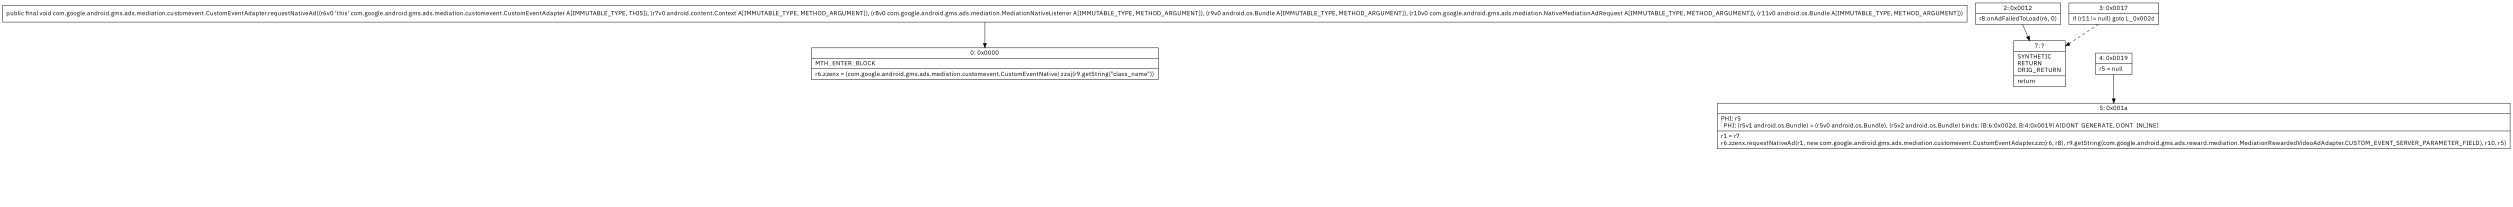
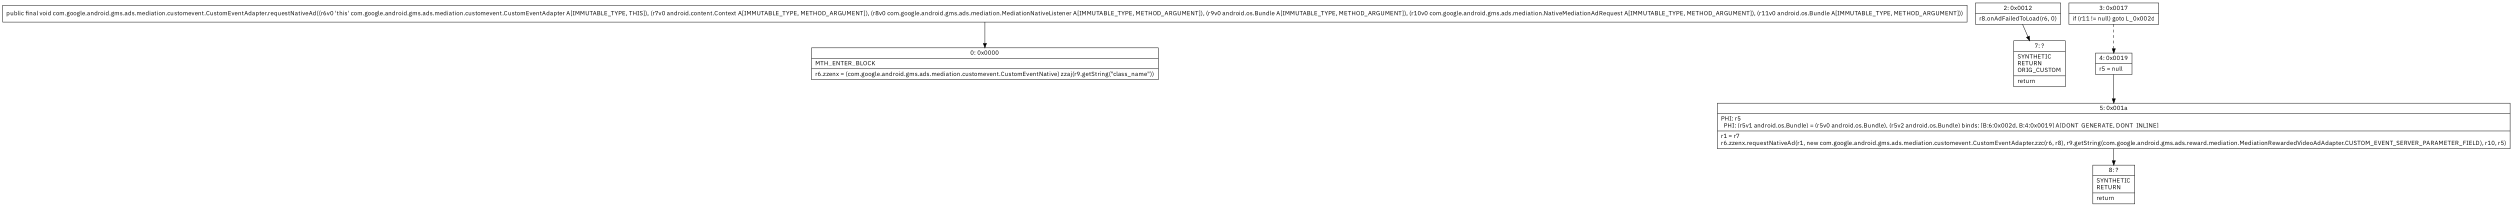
edge "3: 0x0017" -> "7: ?": now "3: 0x0017" -> "4: 0x0019"
node "7: ?": text "ORIG_RETURN" -> "ORIG_CUSTOM"
node "8: ?": added
